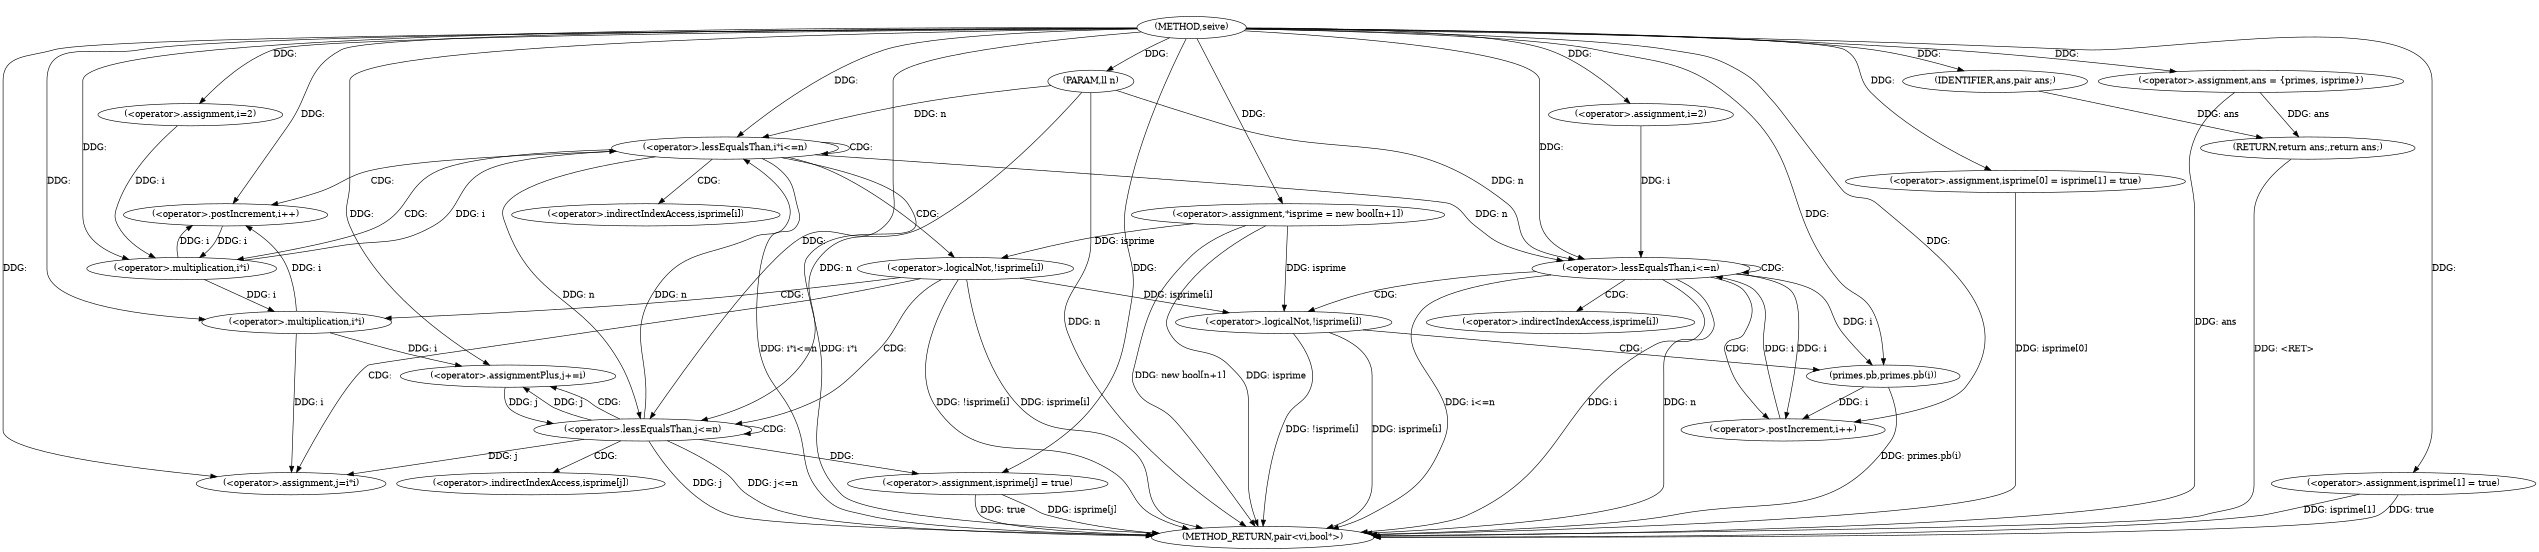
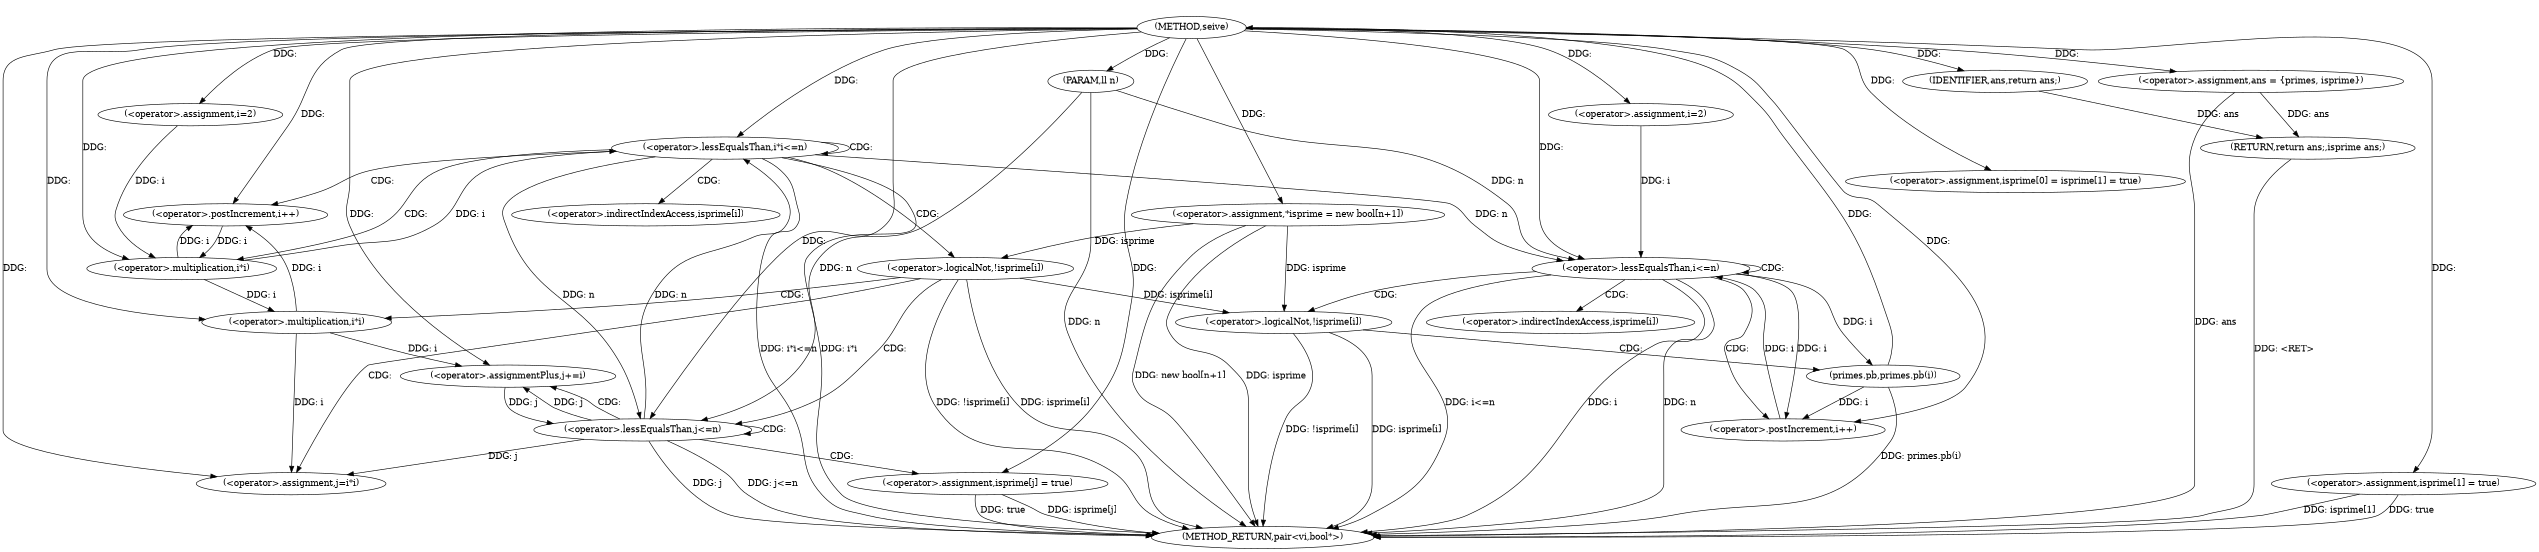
edge "(METHOD,seive)" -> "(primes.pb,primes.pb(i))": reversed
node "(IDENTIFIER,ans,pair ans;)": label "(IDENTIFIER,ans,pair ans;)" -> "(IDENTIFIER,ans,return ans;)"
edge "(PARAM,ll n)" -> "(<operator>.lessEqualsThan,i*i<=n)": removed, label "DDG: n"
node "(RETURN,return ans;,return ans;)": label "(RETURN,return ans;,return ans;)" -> "(RETURN,return ans;,isprime ans;)"
edge "(<operator>.lessEqualsThan,j<=n)" -> "(<operator>.assignment,isprime[j] = true)": label "DDG: " -> "CDG: "
node "(<operator>.indirectIndexAccess,isprime[j])": removed
edge "(<operator>.assignment,isprime[0] = isprime[1] = true)" -> "(METHOD_RETURN,pair<vi,bool*>)": removed, label "DDG: isprime[0]"
